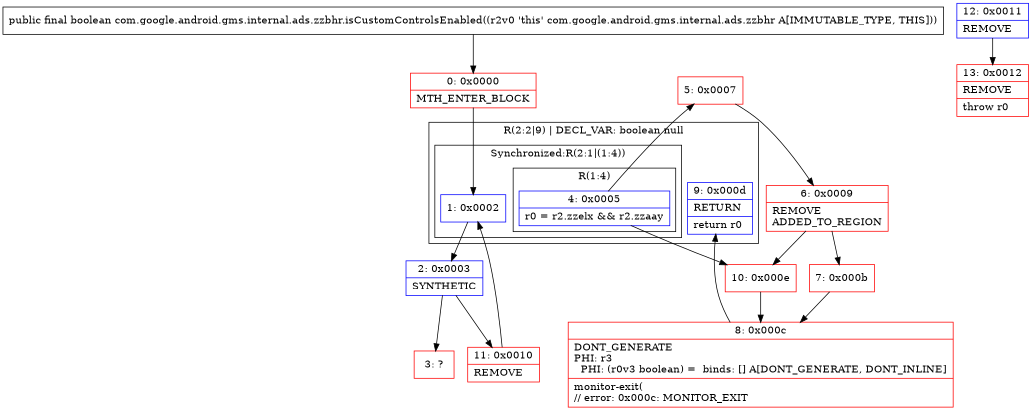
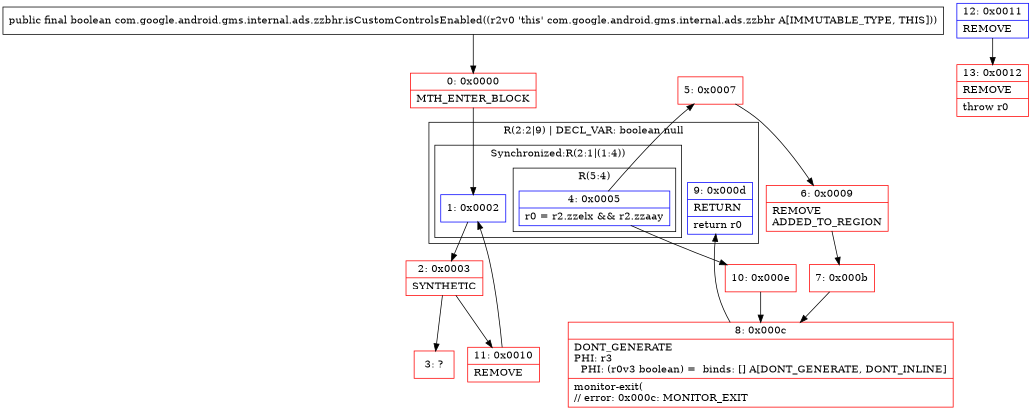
cluster "R(1:4)": label "R(1:4)" -> "R(5:4)"
edge "6: 0x0009" -> "10: 0x000e": removed
node "2: 0x0003": color blue -> red
